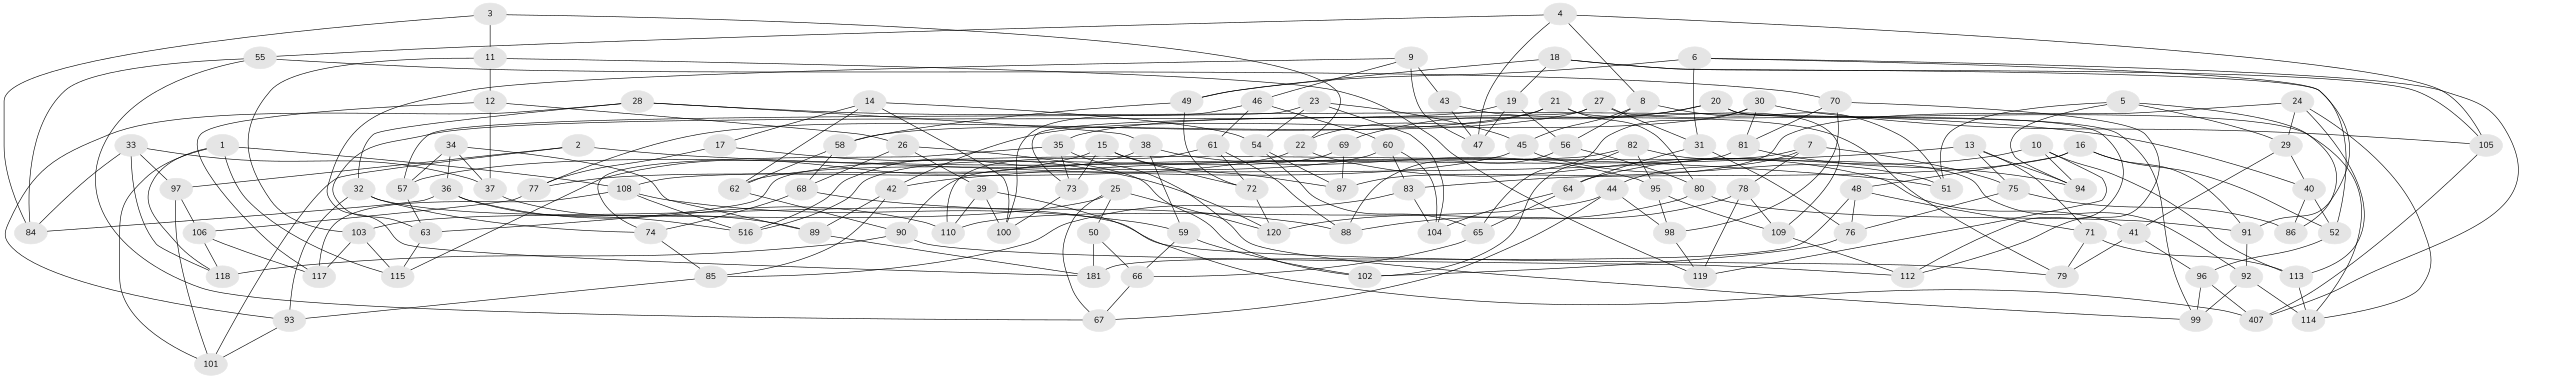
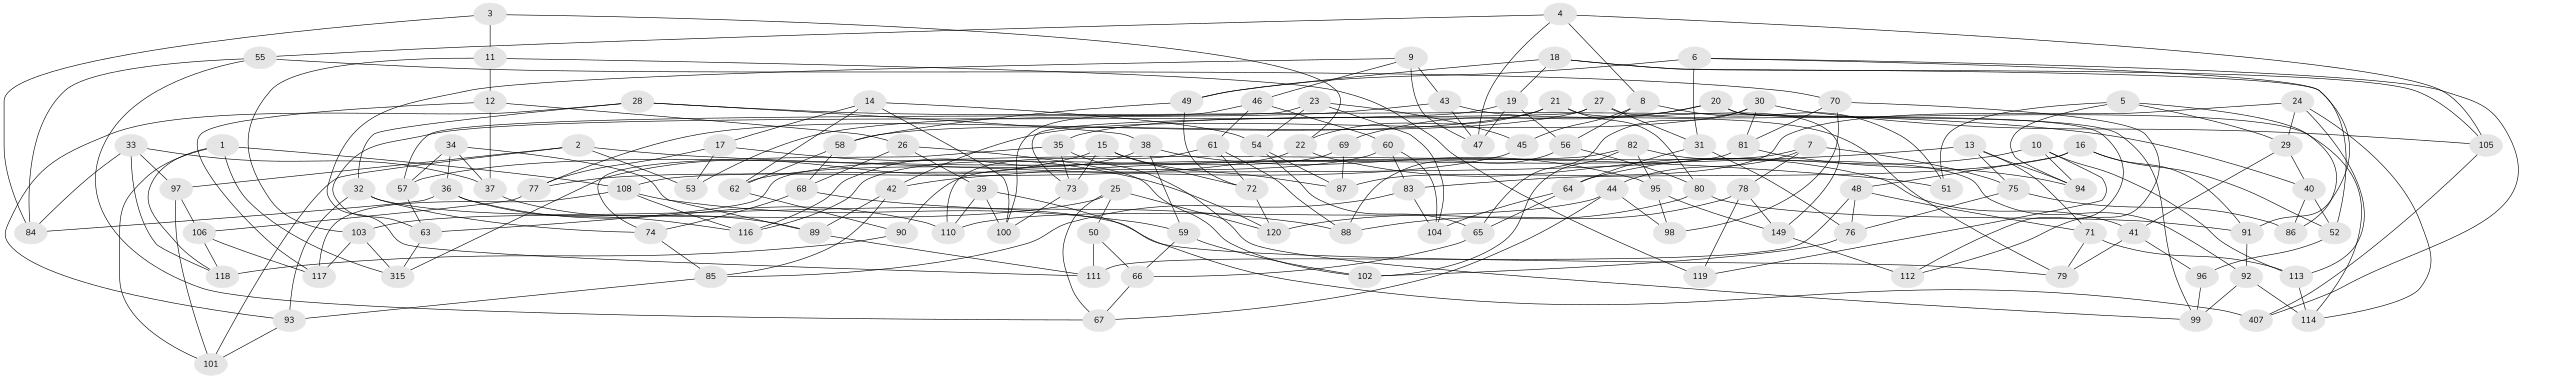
edge "45" -- "51": removed
node "53": added
node "516": label "516" -> "116"
node "109": label "109" -> "149"
edge "98" -- "119": removed
edge "90" -- "112": removed
node "115": label "115" -> "315"
node "181": label "181" -> "111"
edge "96" -- "407": removed
